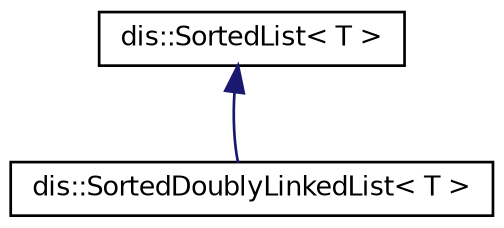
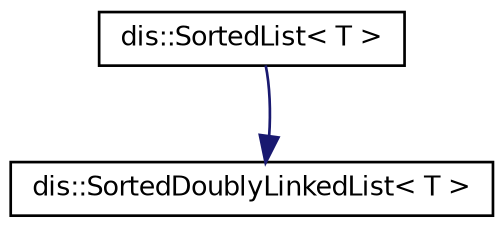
edge "dis::SortedDoublyLinkedList< T >" -> "dis::SortedList< T >": reversed
